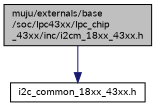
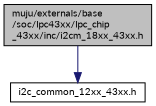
node "i2c_common_18xx_43xx.h": label "i2c_common_18xx_43xx.h" -> "i2c_common_12xx_43xx.h"
